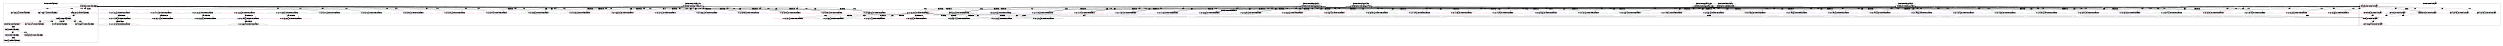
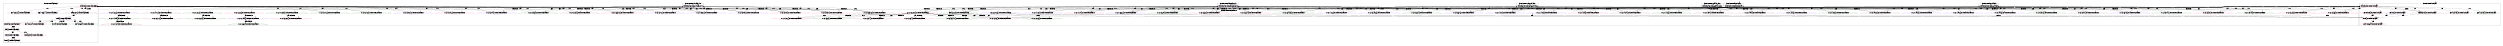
edge "1_fwatchdog#ServerID_8665dd9487-pdgrc" -> "10.1.80.1:49923#ServerID_OuterContainerID": now "1_fwatchdog#ServerID_8665dd9487-pdgrc" -> "10.1.80.1:56376#ServerID_OuterContainerID"
